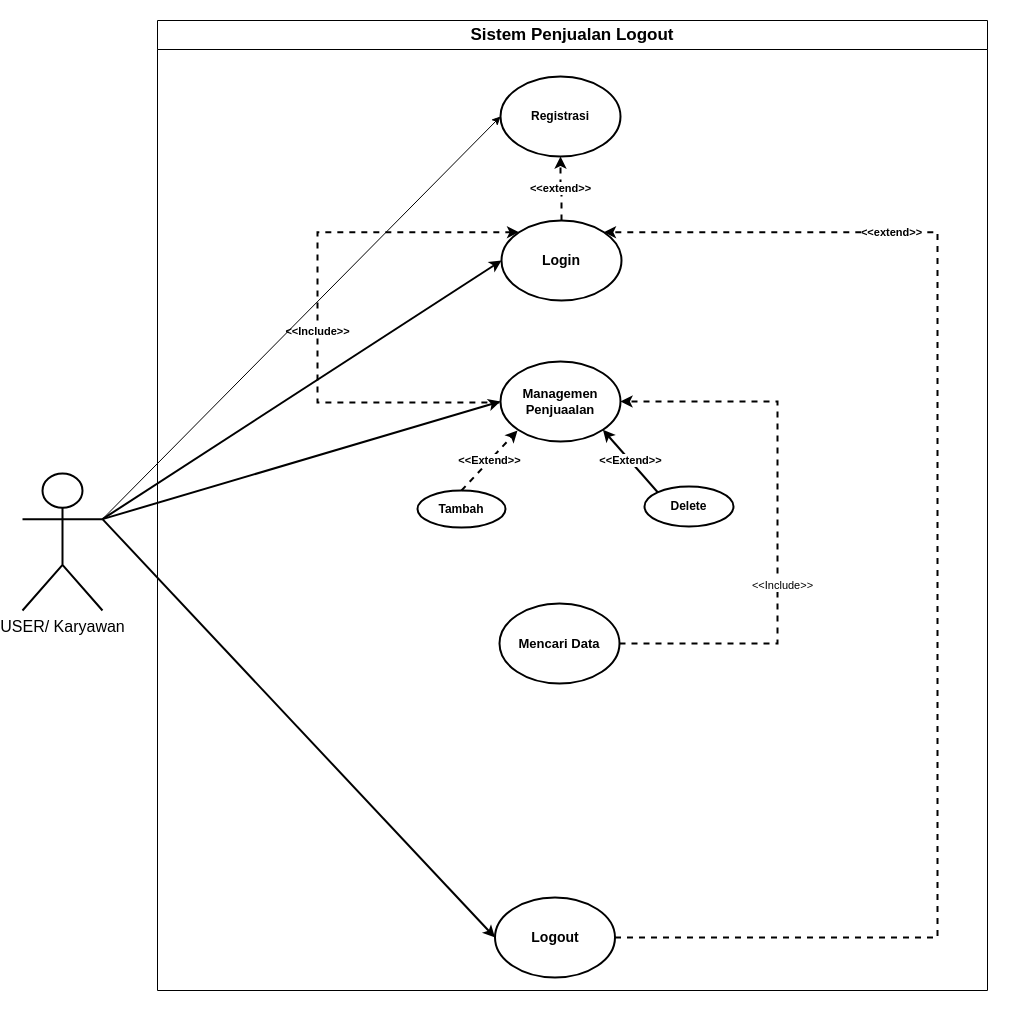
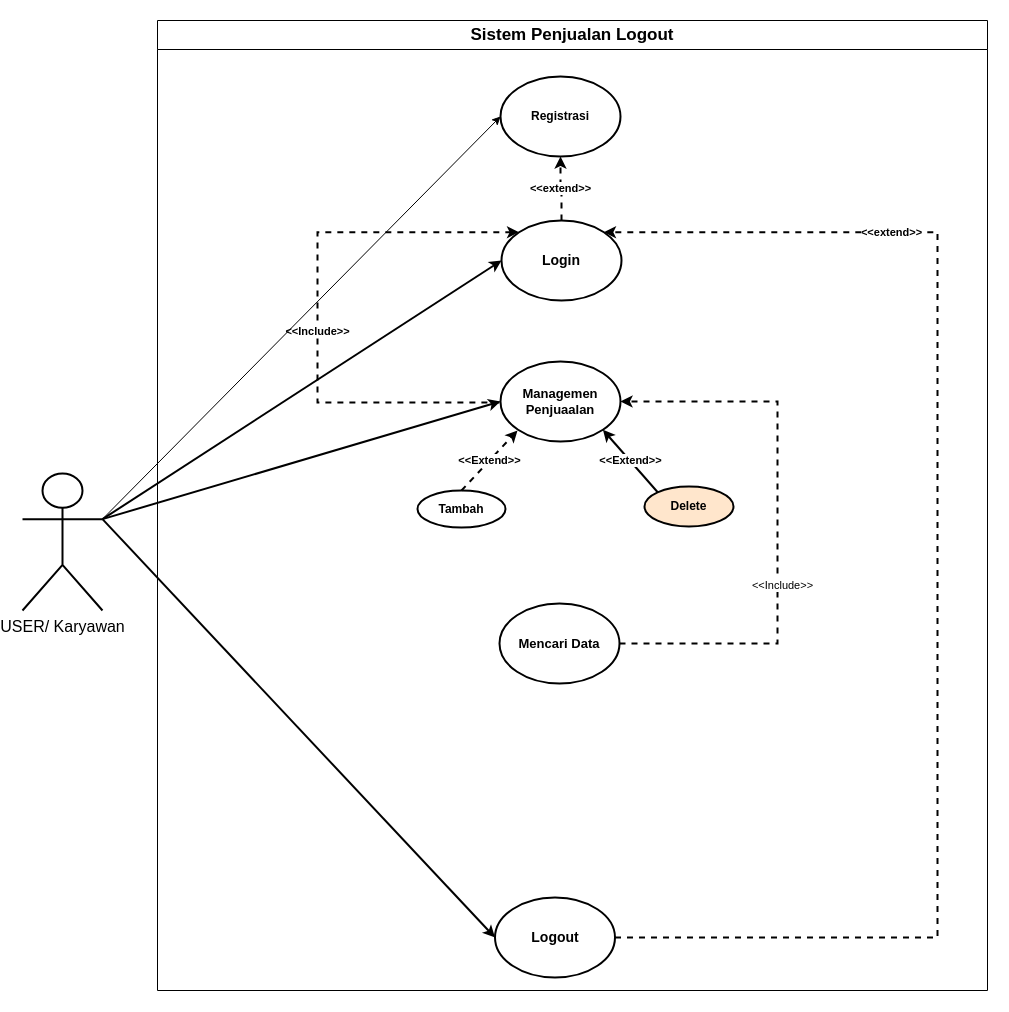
node "Delete": fillcolor #ffffff -> #ffe6cc
